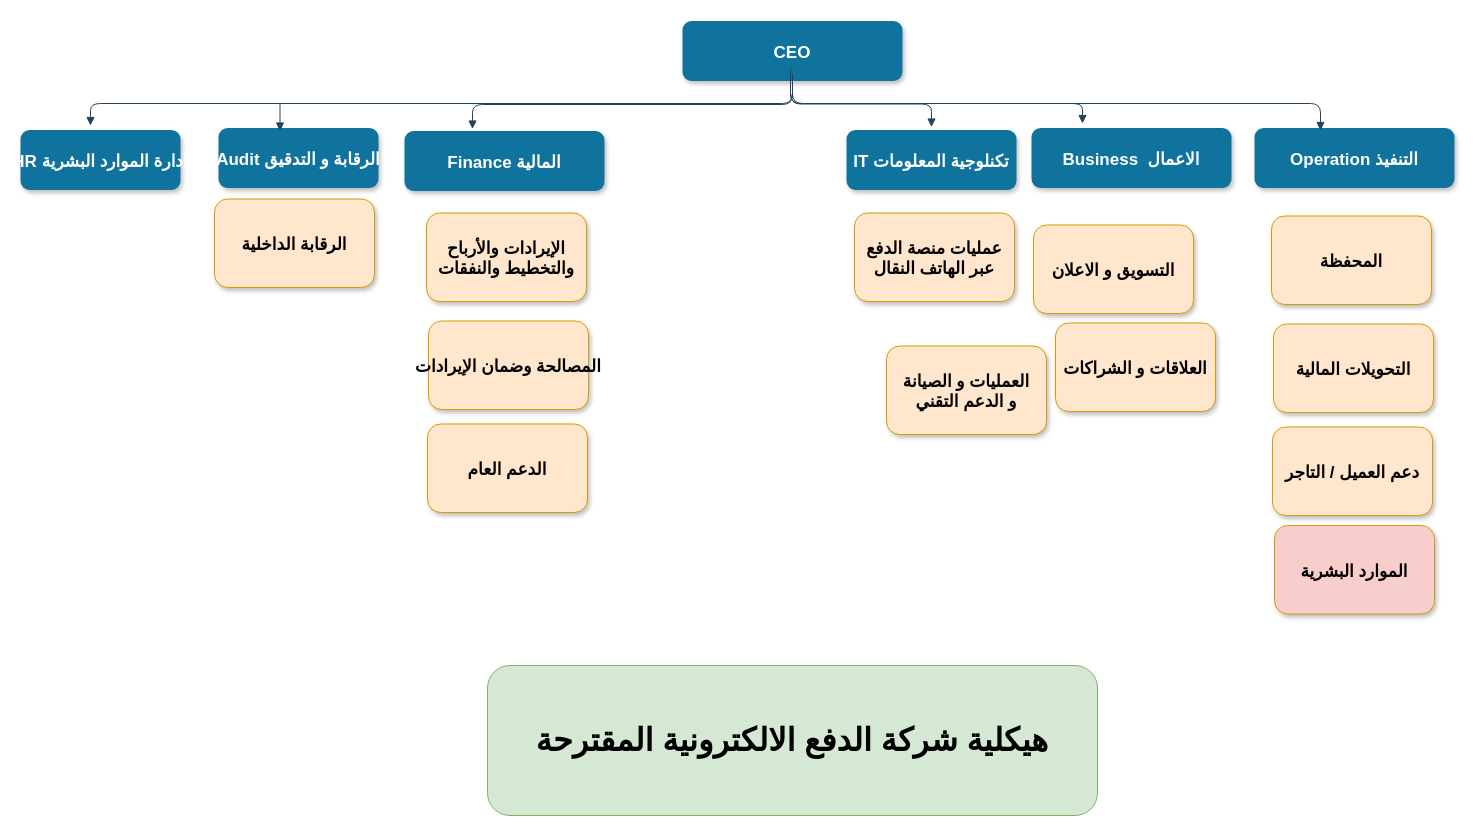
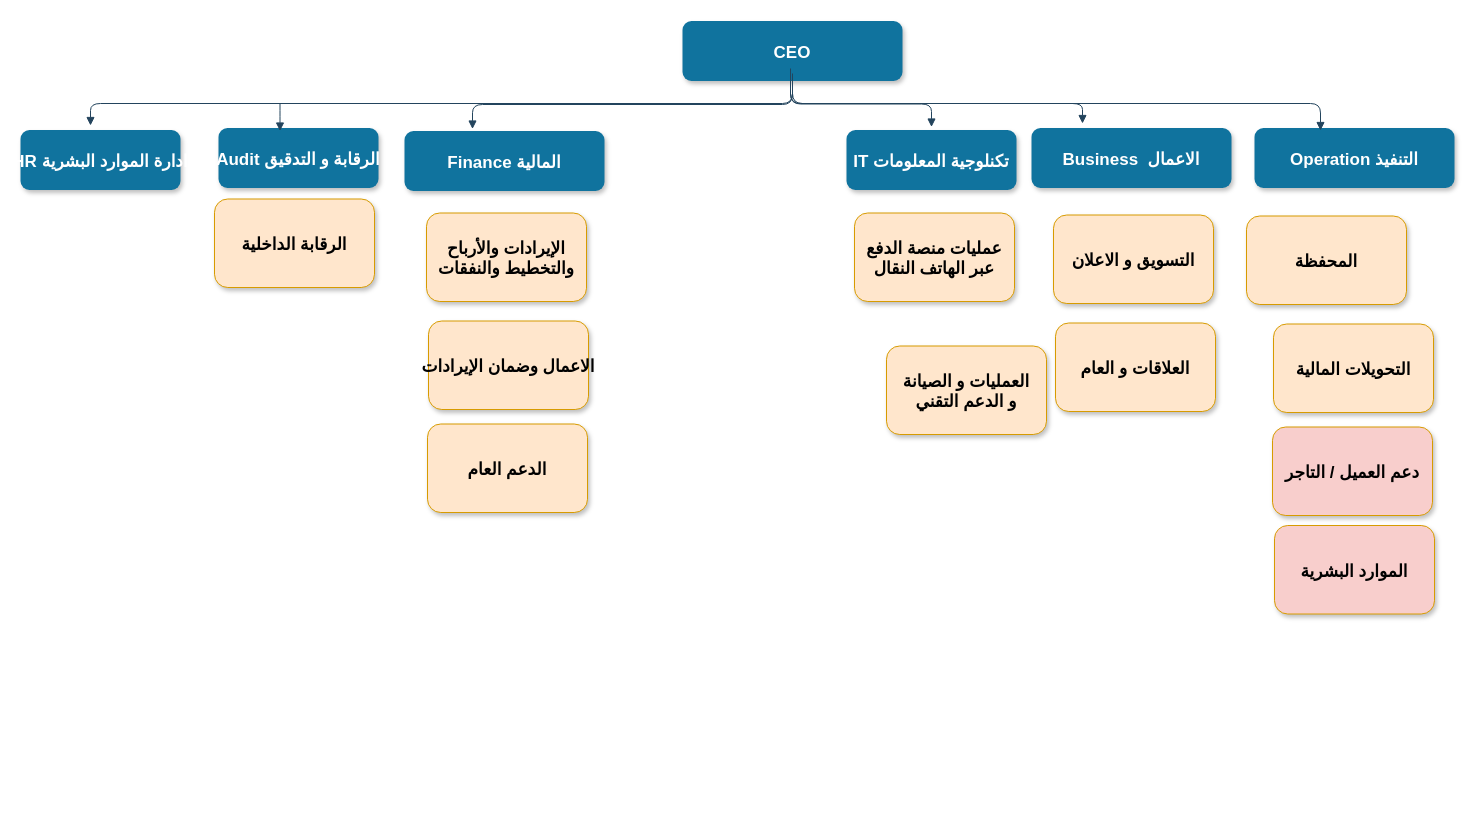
node "المحفظة": moved (1352, 260) -> (1327, 260)
node "التسويق و الاعلان": moved (1114, 269) -> (1134, 259)
node "المصالحة وضمان الإيرادات": label "المصالحة وضمان الإيرادات" -> "الاعمال وضمان الإيرادات"
node "العلاقات و الشراكات": label "العلاقات و الشراكات" -> "العلاقات و العام"
node "دعم العميل / التاجر": fillcolor #ffe6cc -> #f8cecc
node "هيكلية شركة الدفع الالكترونية المقترحة": removed
